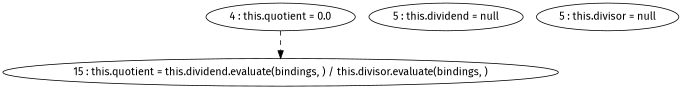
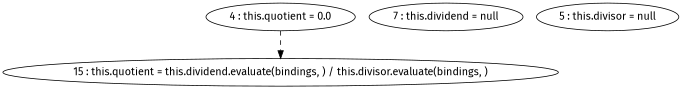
node "5 : this.dividend = null": label "5 : this.dividend = null" -> "7 : this.dividend = null"
